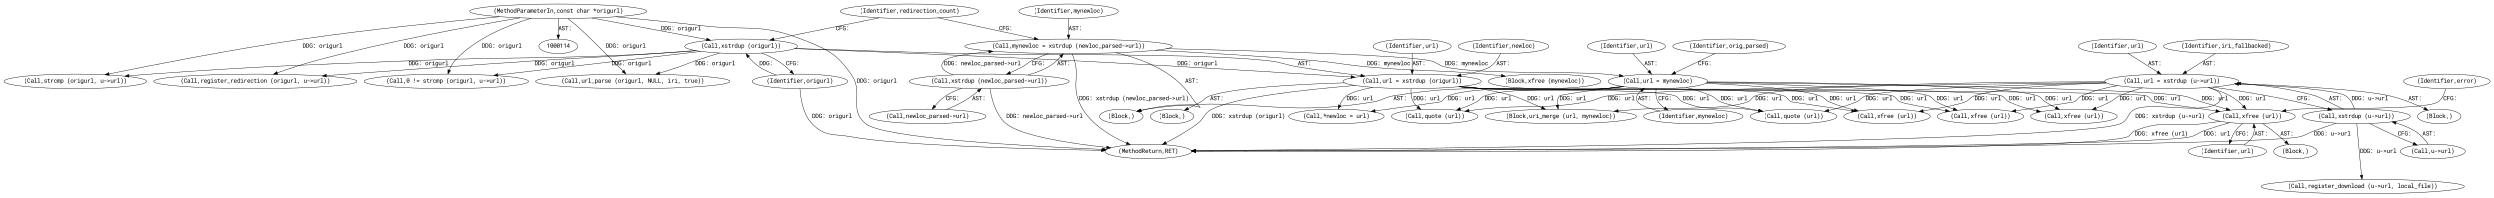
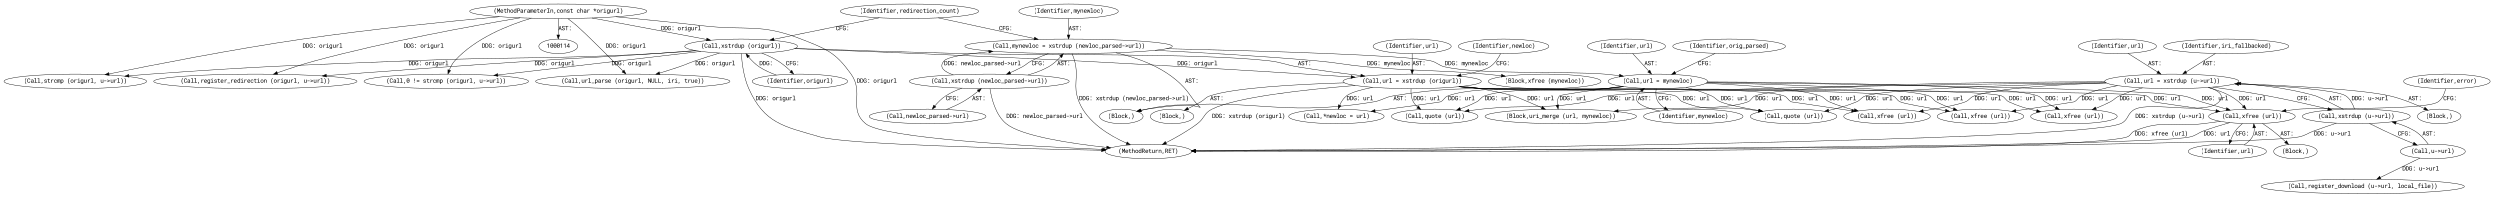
edge "(Identifier,newloc)" -> "(Call,url = xstrdup (origurl))": label "AST: " -> "CFG: "
edge "(Identifier,origurl)" -> "(MethodReturn,RET)": now "(Call,xstrdup (origurl))" -> "(MethodReturn,RET)"
edge "(Call,xstrdup (u->url))" -> "(Call,register_download (u->url, local_file))": now "(Call,u->url)" -> "(Call,register_download (u->url, local_file))"
